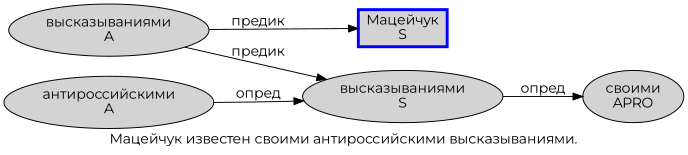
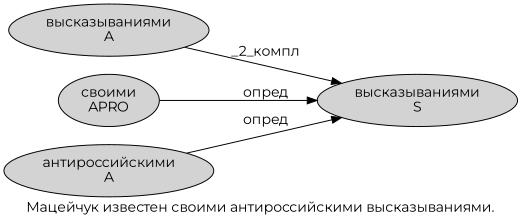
node "Мацейчук S": removed
edge "высказываниями A" -> "высказываниями S": label "предик" -> "_2_компл"
edge "высказываниями S" -> "своими APRO": reversed
